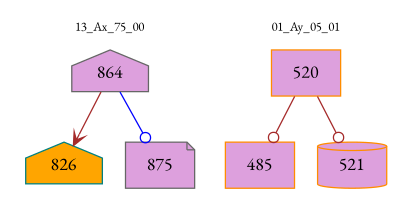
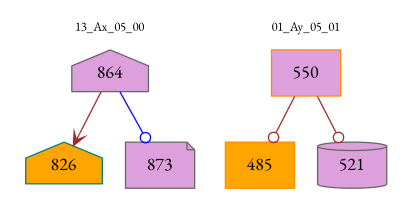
cluster "13_Ax_75_00": label "13_Ax_75_00" -> "13_Ax_05_00"
node "520": label "520" -> "550"
node "875": label "875" -> "873"
node "485": fillcolor plum -> orange
node "521": color darkorange -> gray40
